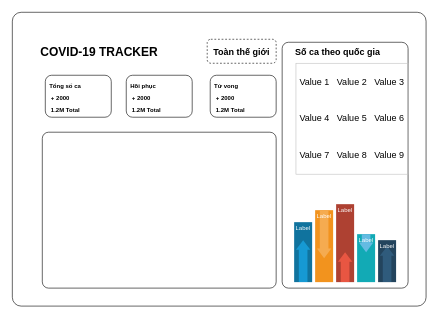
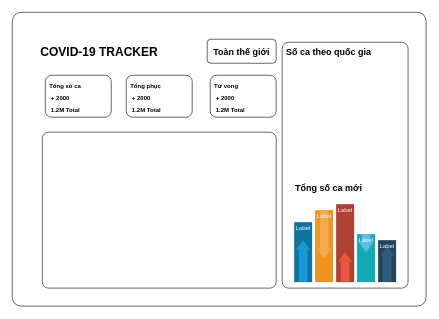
node "Toàn thế giới": style dashed -> solid
node "Số ca theo quốc gia": moved (342, 51) -> (333, 51)
node "Hồi phục": label "Hồi phục" -> "Tổng phục"
node "Value 1 Value 2 Value 3 Value 4 Value 5 Value 6 Value 7 Value 8 Value 9": removed
node "Tổng số ca mới": added
